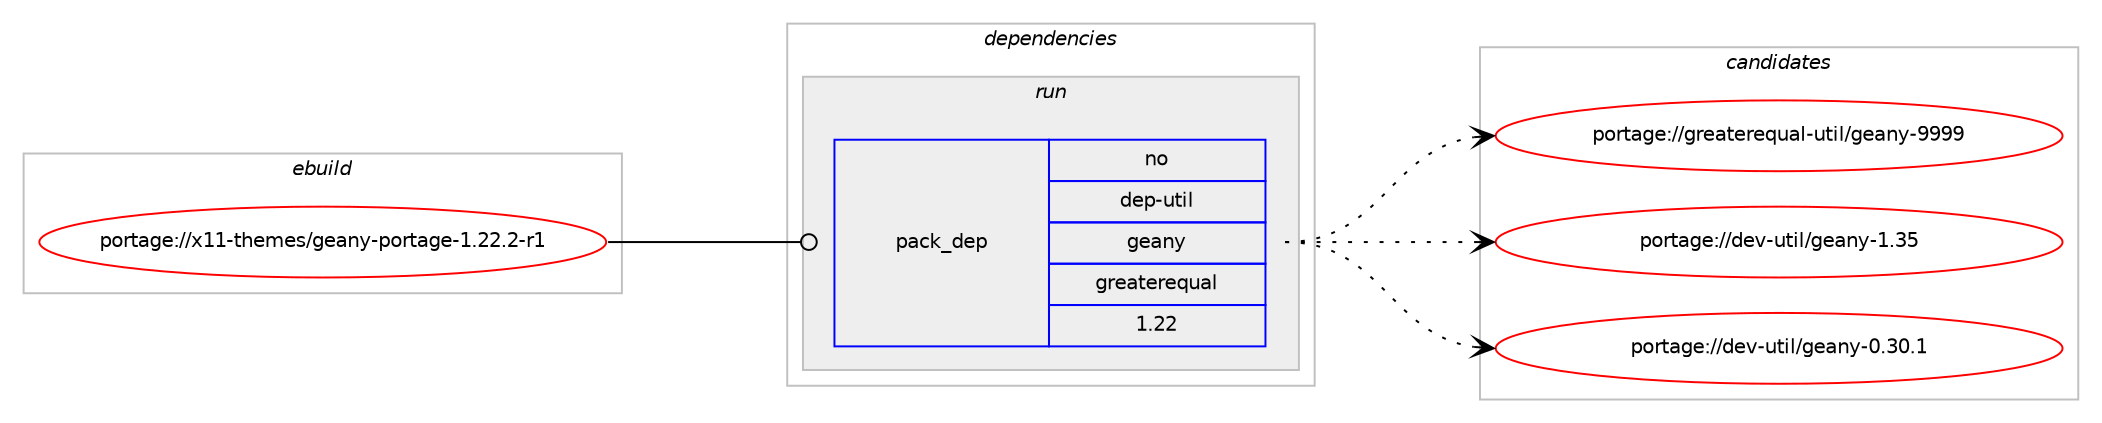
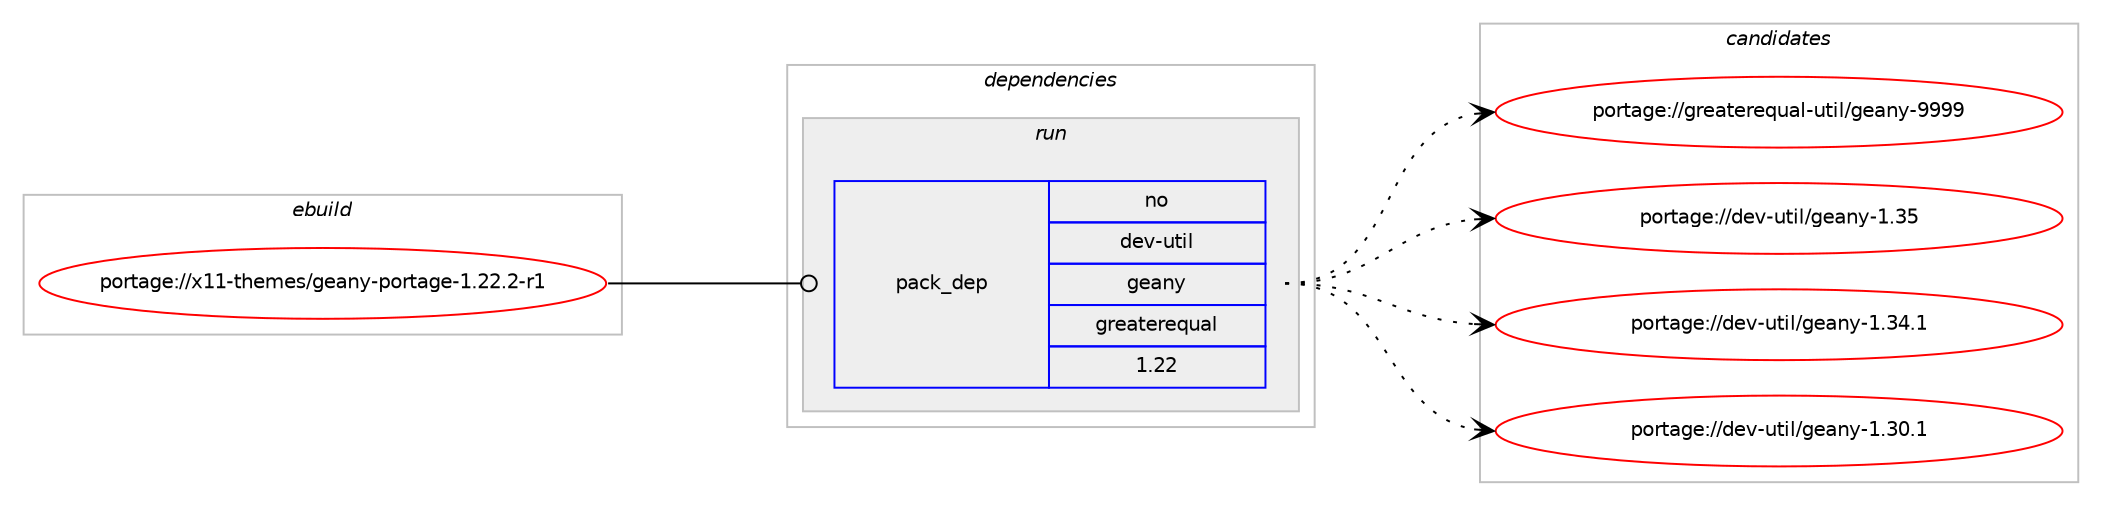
node "pack_dep": text "dep-util" -> "dev-util"
node "portage://dev-util/geany-1.34.1": added
node "portage://dev-util/geany-0.30.1": label "portage://dev-util/geany-0.30.1" -> "portage://dev-util/geany-1.30.1"
